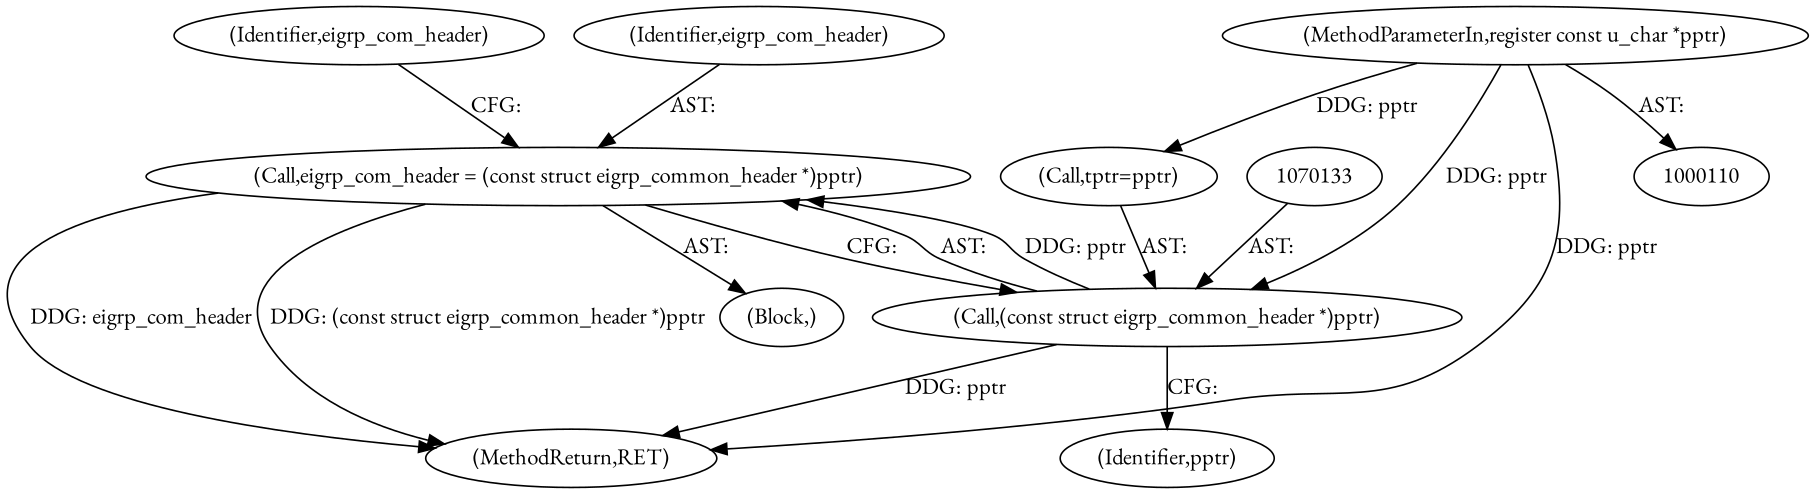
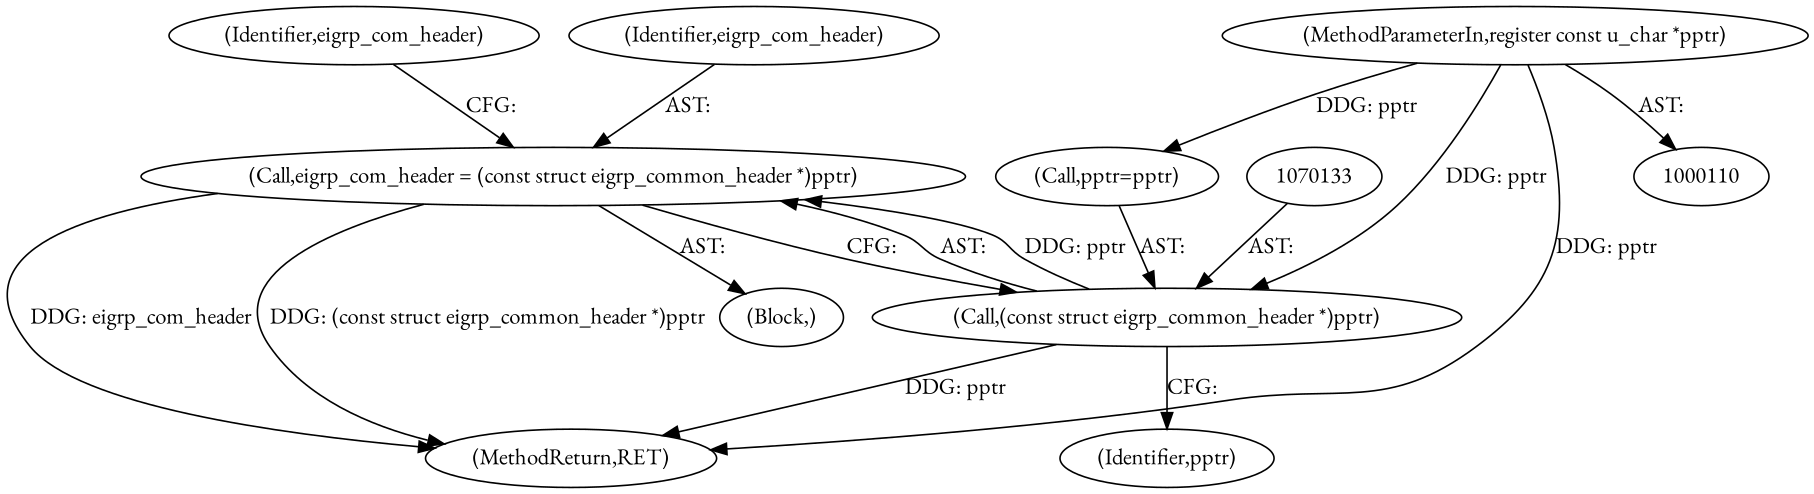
node "(Call,tptr=pptr)": label "(Call,tptr=pptr)" -> "(Call,pptr=pptr)"
